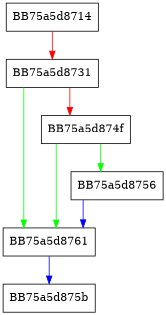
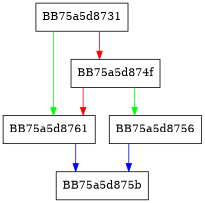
node "BB75a5d8714": removed
edge "BB75a5d874f" -> "BB75a5d8761": color green -> red
edge "BB75a5d8756" -> "BB75a5d8761": now "BB75a5d8756" -> "BB75a5d875b"
